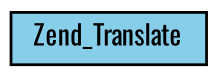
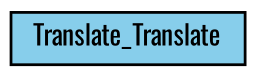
node "Zend_Translate": label "Zend_Translate" -> "Translate_Translate"
